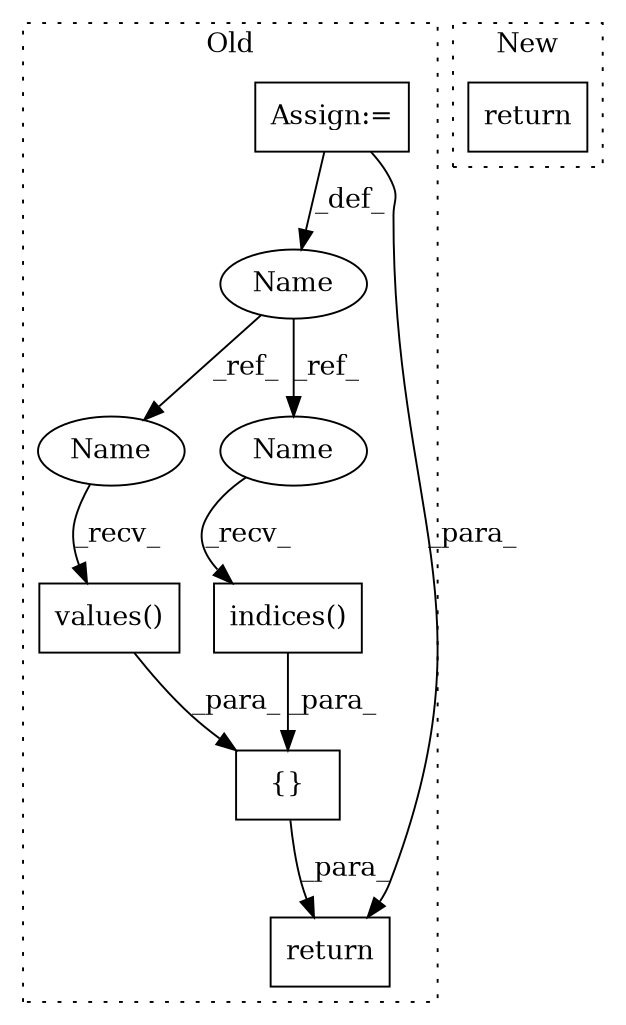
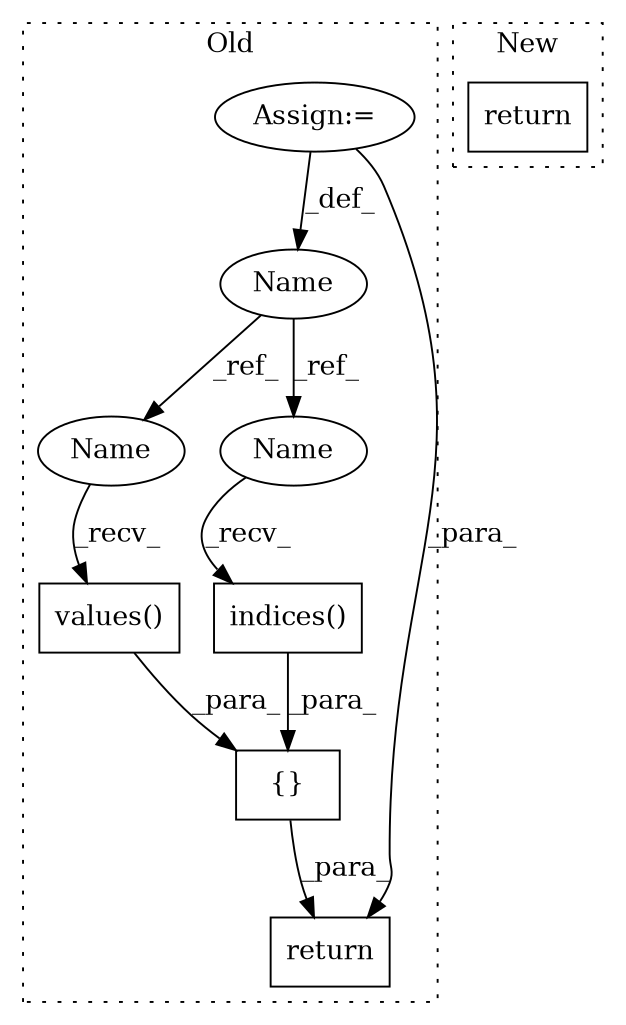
node "Assign:=": shape box -> ellipse
